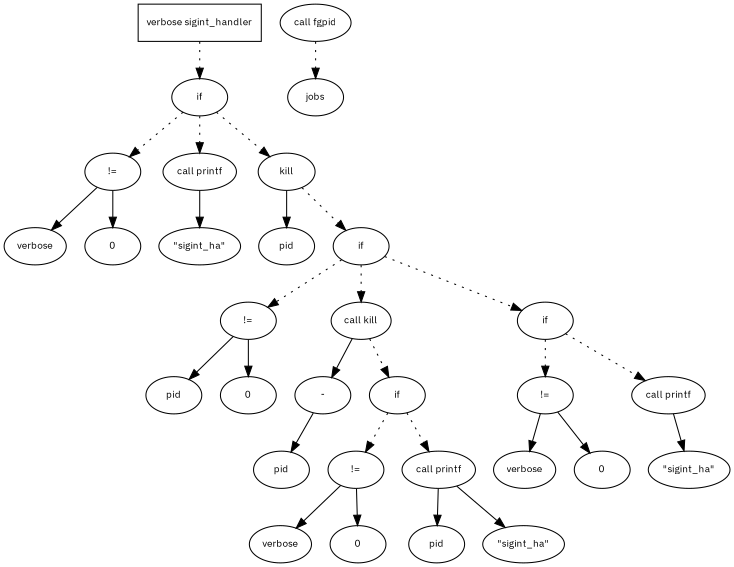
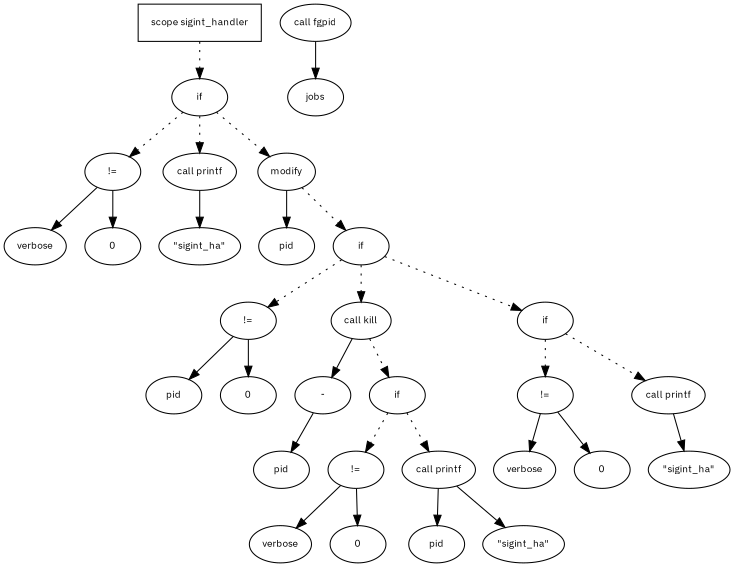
node "verbose sigint_handler": label "verbose sigint_handler" -> "scope sigint_handler"
edge "call fgpid" -> "jobs": style dotted -> solid
node "kill": label "kill" -> "modify"
